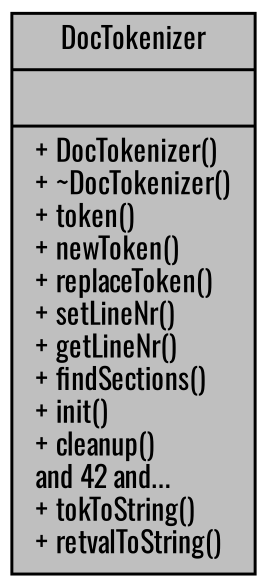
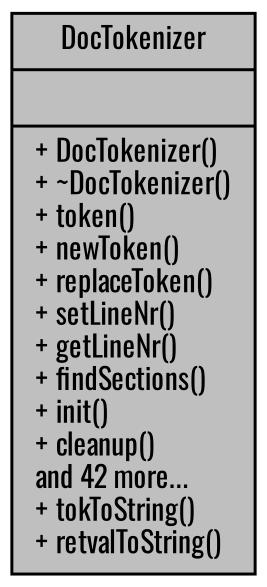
node "DocTokenizer": text "and 42 and..." -> "and 42 more..."
